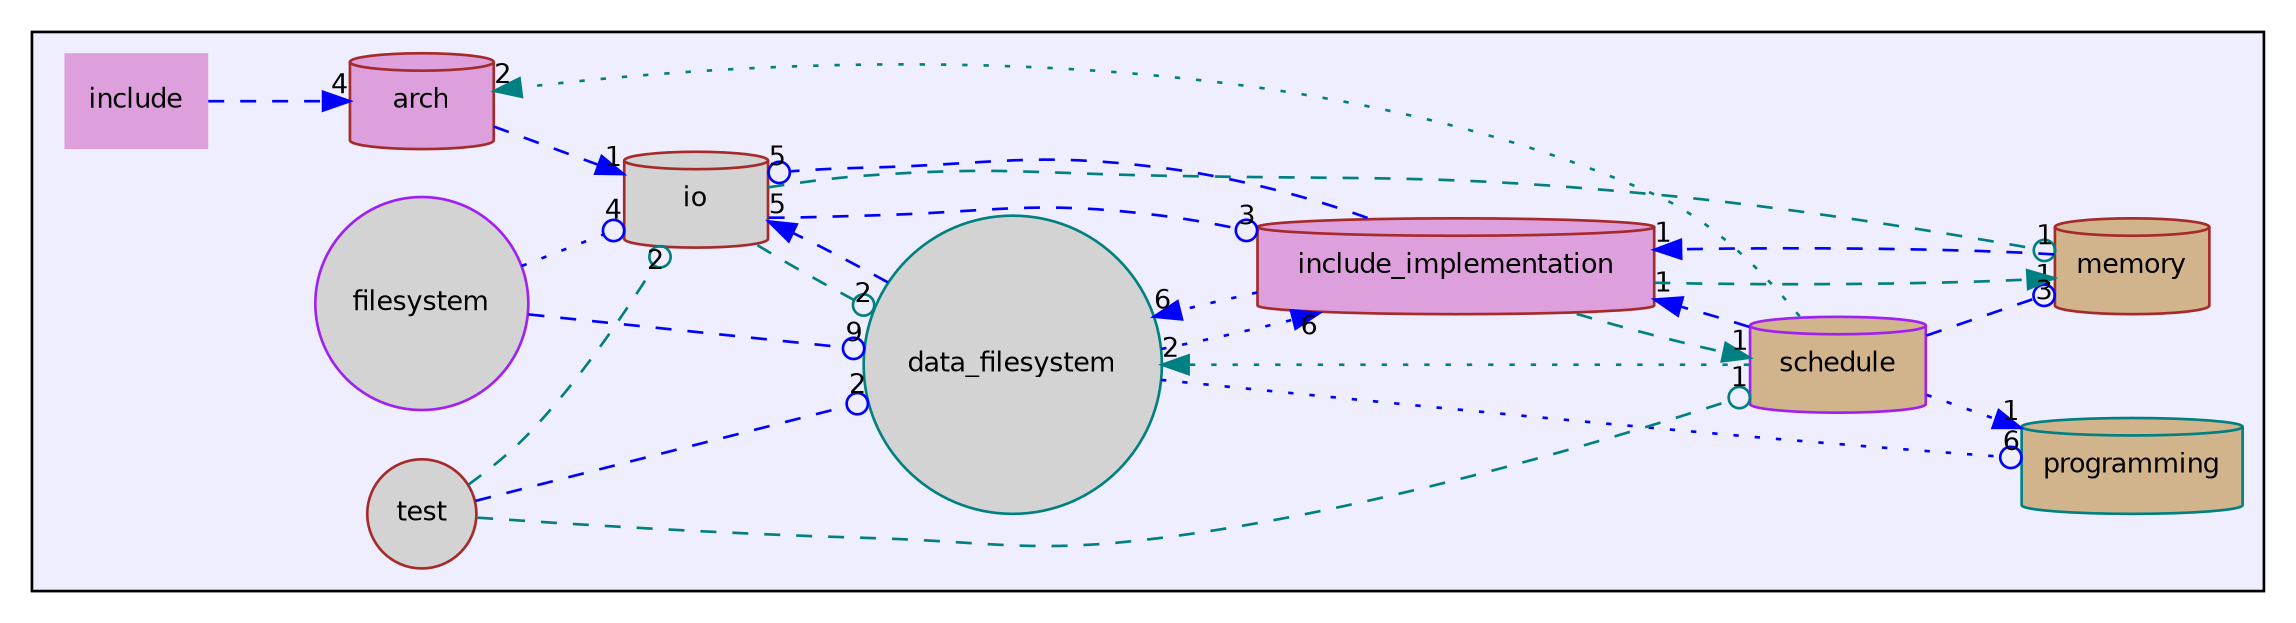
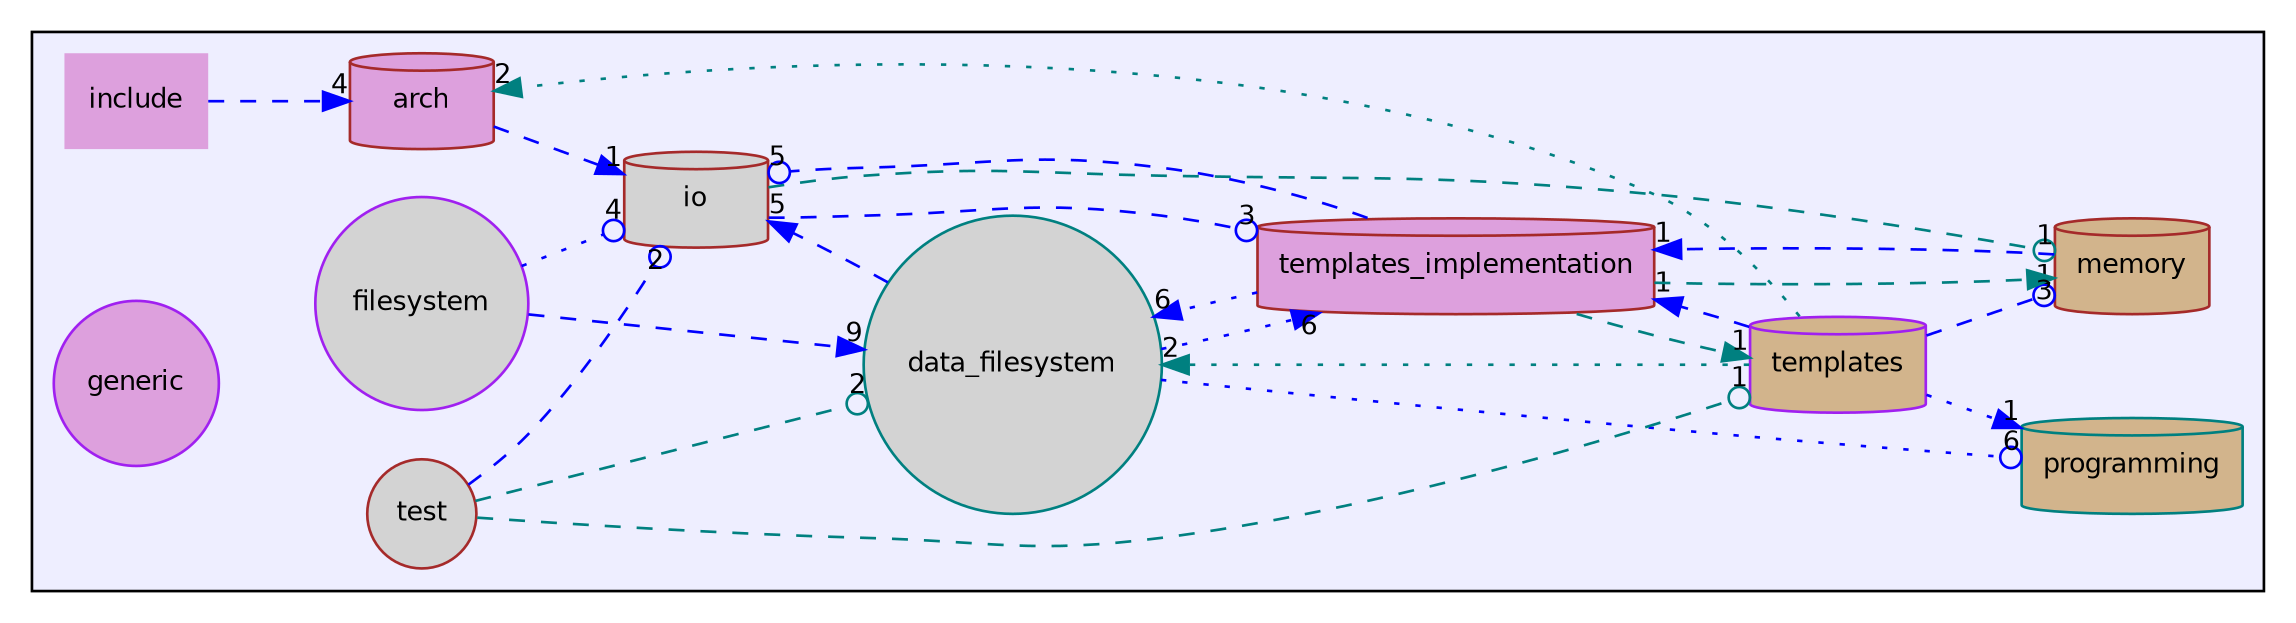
node "include_implementation": label "include_implementation" -> "templates_implementation"
edge "io" -> "data_filesystem": removed
edge "filesystem" -> "data_filesystem": arrowhead odot -> normal
node "schedule": label "schedule" -> "templates"
node "generic": added
edge "test" -> "io": color teal -> blue
edge "test" -> "data_filesystem": color blue -> teal
